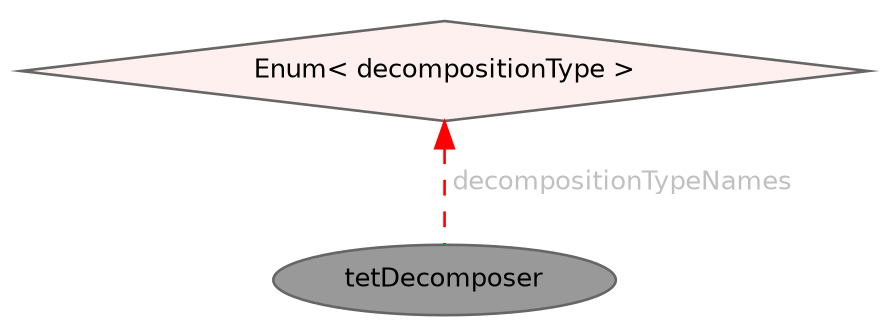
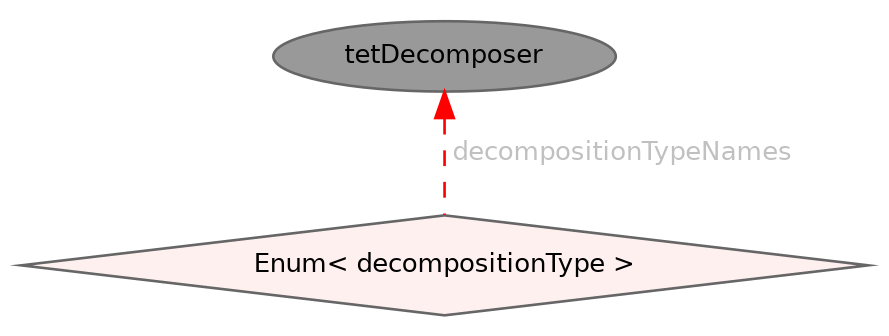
edge "tetDecomposer" -> "Enum< decompositionType >": reversed
